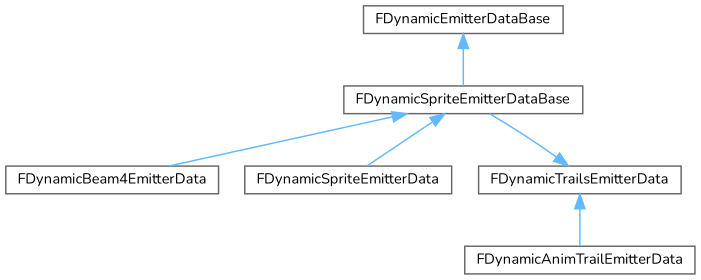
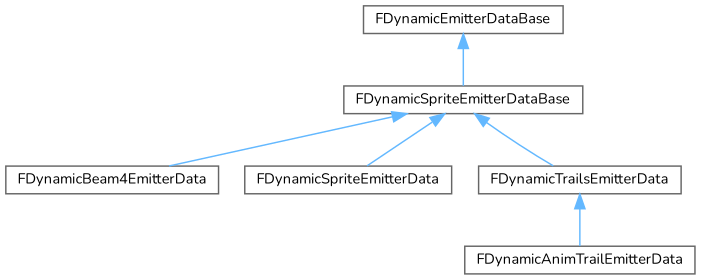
edge "FDynamicSpriteEmitterDataBase" -> "FDynamicTrailsEmitterData": reversed
